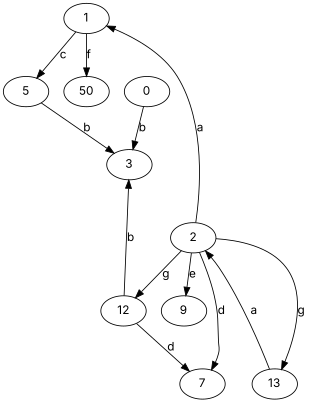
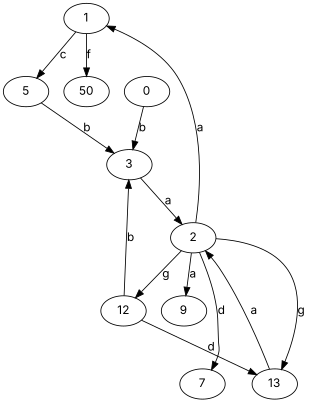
edge "3" -> "2": added, label "a"
edge "2" -> "9": label "e" -> "a"
edge "12" -> "7": now "12" -> "13"
